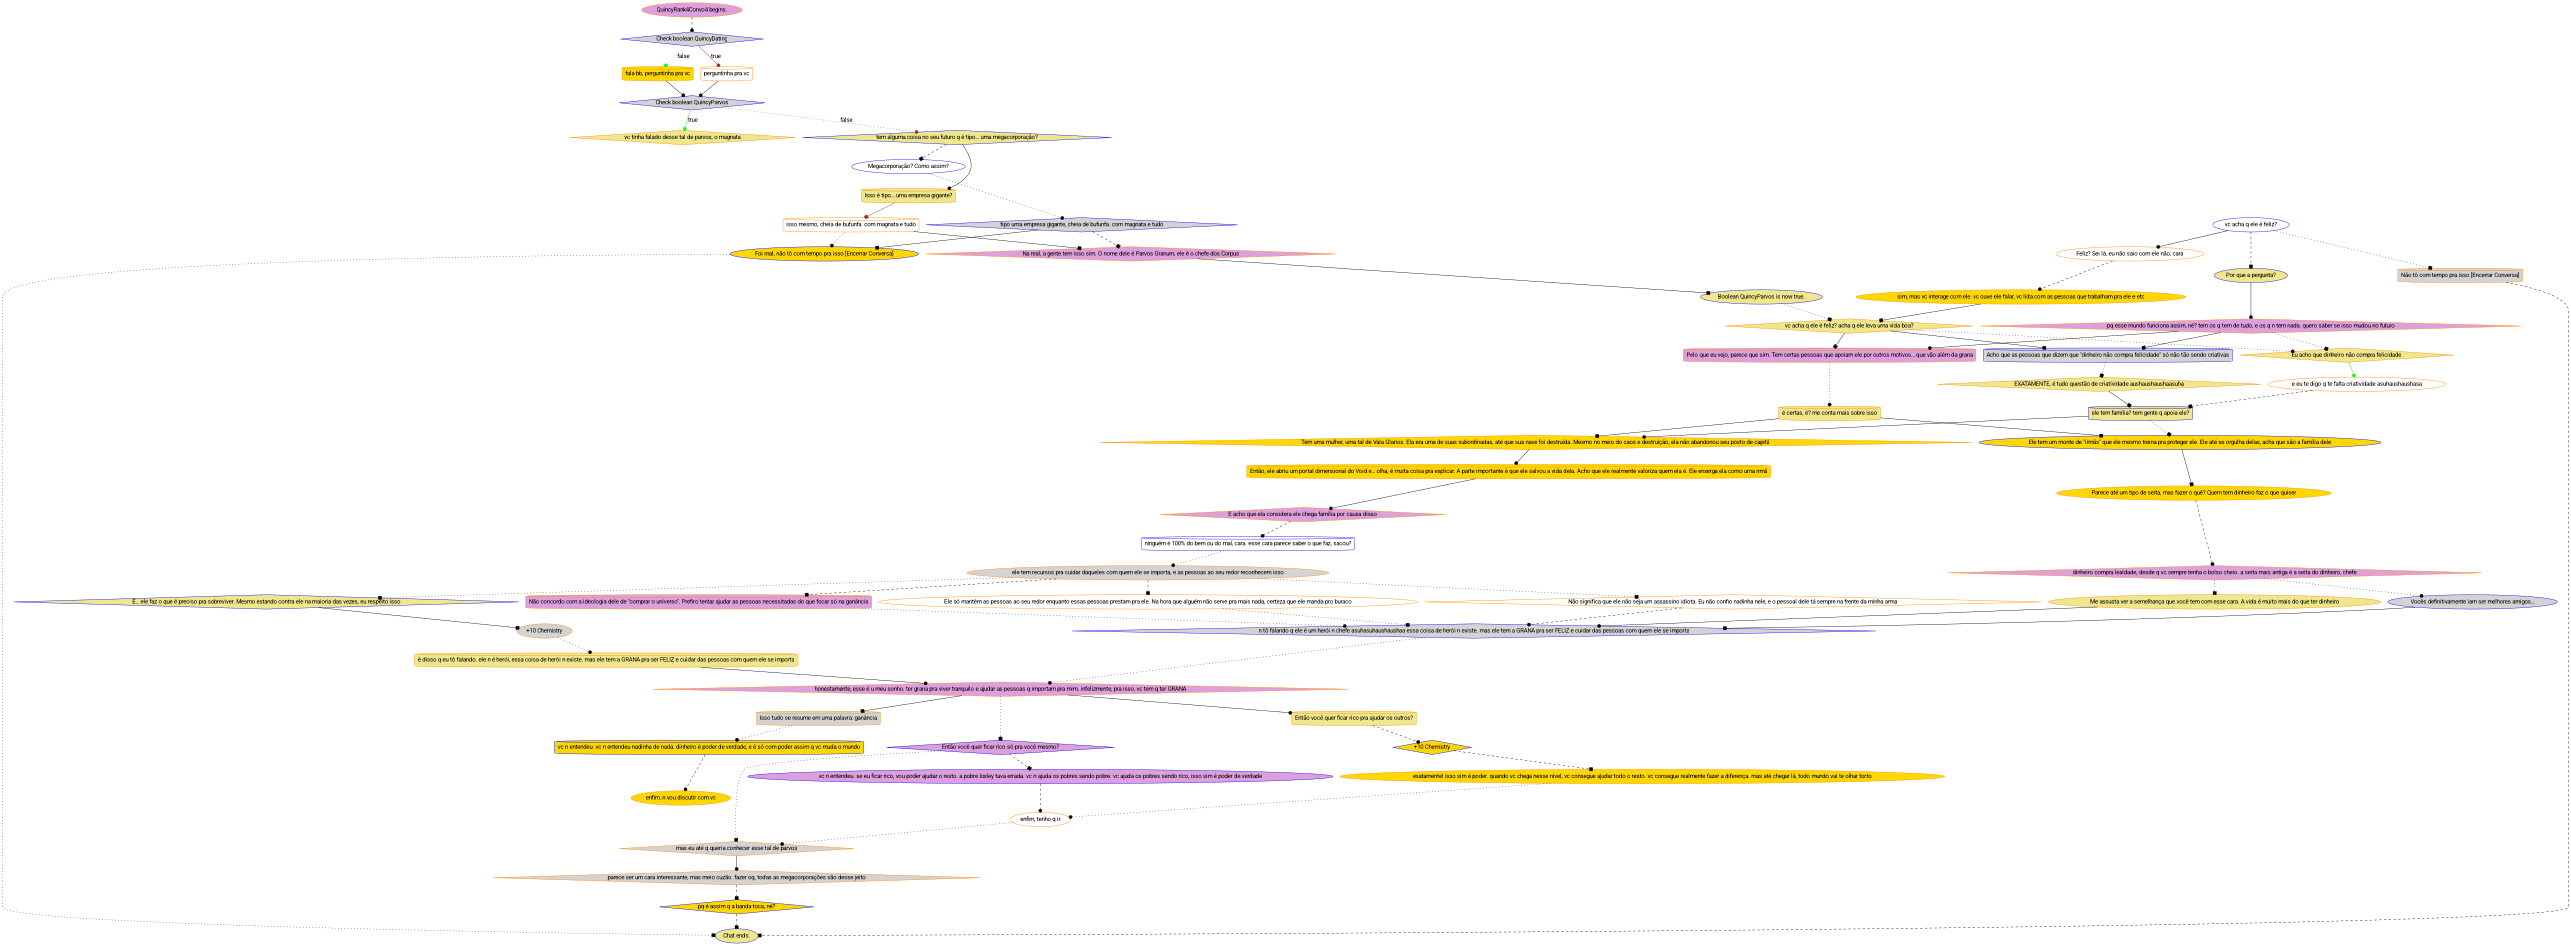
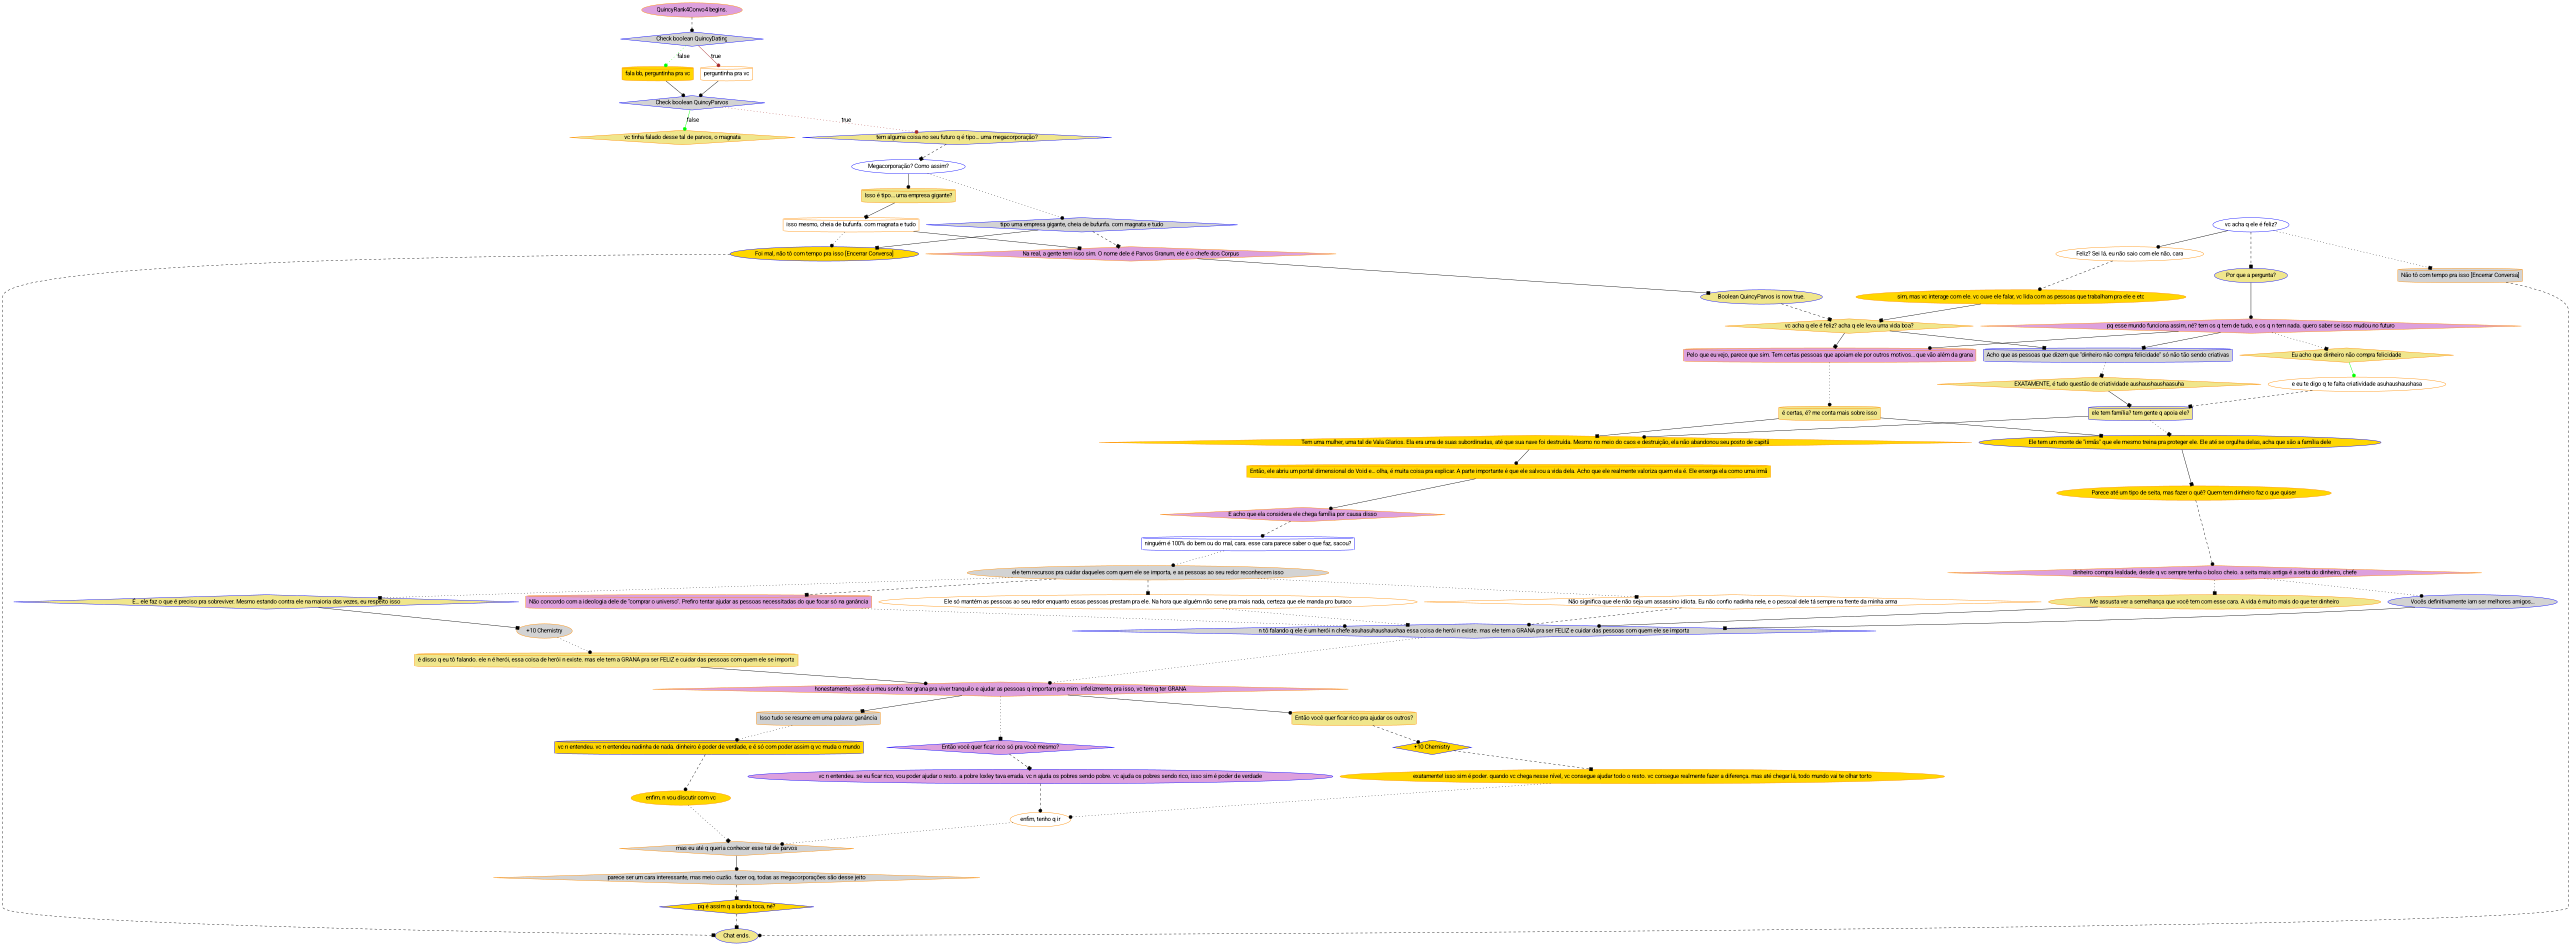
edge "Check boolean QuincyParvos" -> "vc tinha falado desse tal de parvos, o magnata": label "true" -> "false"
edge "Check boolean QuincyParvos" -> "tem alguma coisa no seu futuro q é tipo… uma megacorporação?": label "false" -> "true"
edge "tem alguma coisa no seu futuro q é tipo… uma megacorporação?" -> "Isso é tipo… uma empresa gigante?": now "Megacorporação? Como assim?" -> "Isso é tipo… uma empresa gigante?"
edge "Isso é tipo… uma empresa gigante?" -> "isso mesmo, cheia de bufunfa. com magnata e tudo": color brown -> black
edge "Boolean QuincyParvos is now true." -> "vc acha q ele é feliz? acha q ele leva uma vida boa?": style dotted -> dashed
edge "vc acha q ele é feliz? acha q ele leva uma vida boa?" -> "Eu acho que dinheiro não compra felicidade": removed
edge "Foi mal, não tô com tempo pra isso [Encerrar Conversa]" -> "Chat ends.": style dotted -> dashed
edge "Então você quer ficar rico só pra você mesmo?" -> "mas eu até q queria conhecer esse tal de parvos": now "enfim, n vou discutir com vc" -> "mas eu até q queria conhecer esse tal de parvos"
edge "Não tô com tempo pra isso [Encerrar Conversa]" -> "Chat ends.": arrowhead box -> dot
